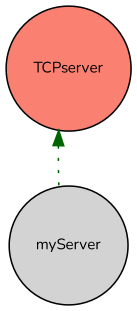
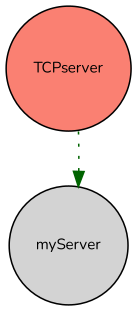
edge "myServer" -> "TCPserver": reversed
